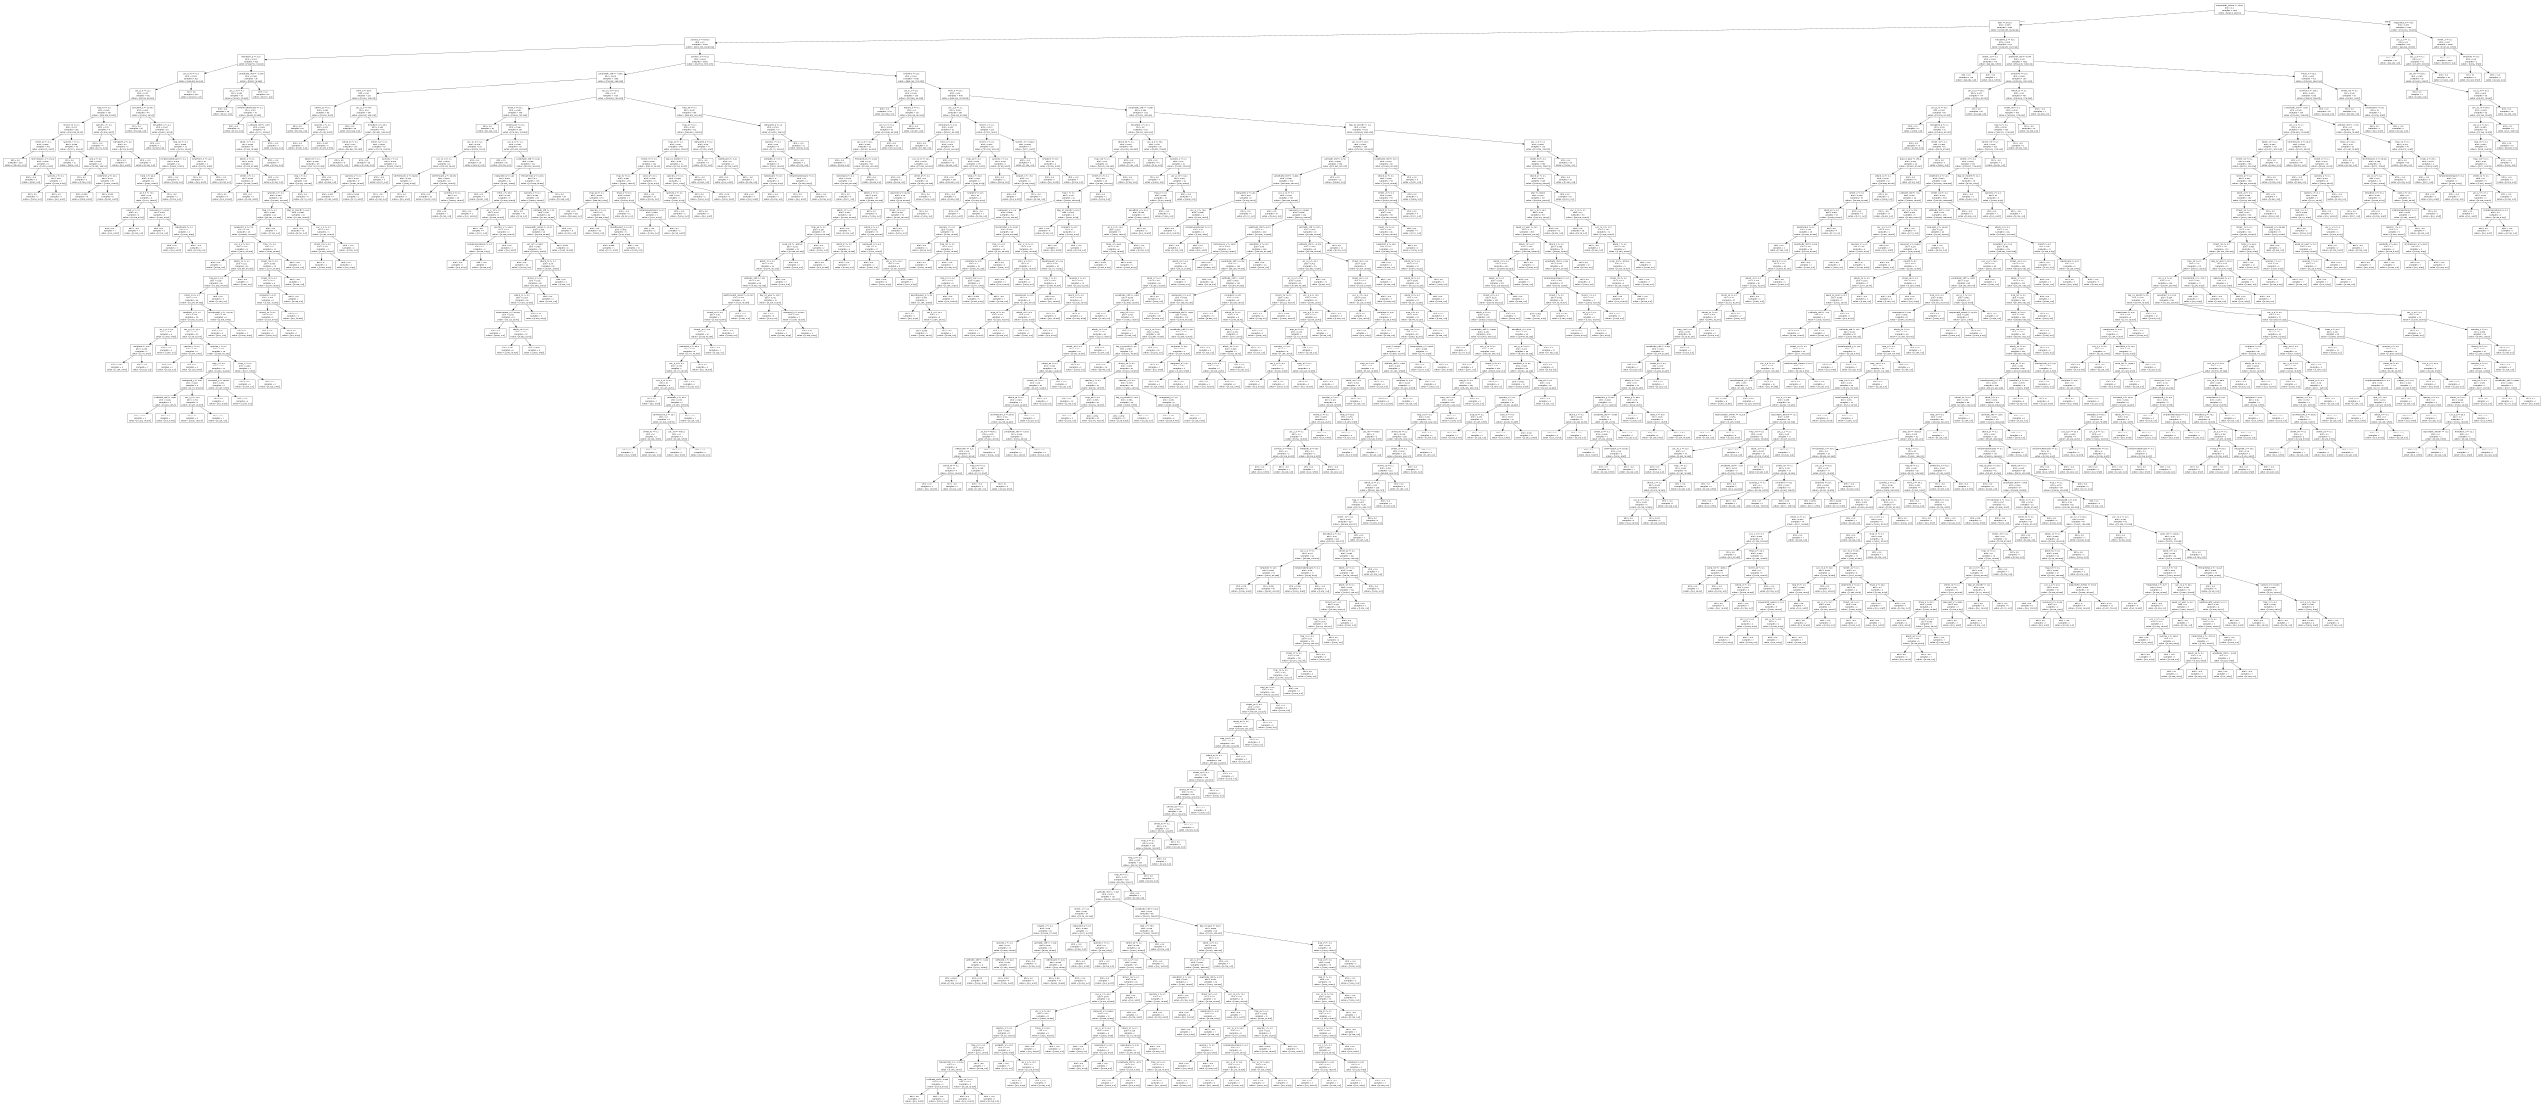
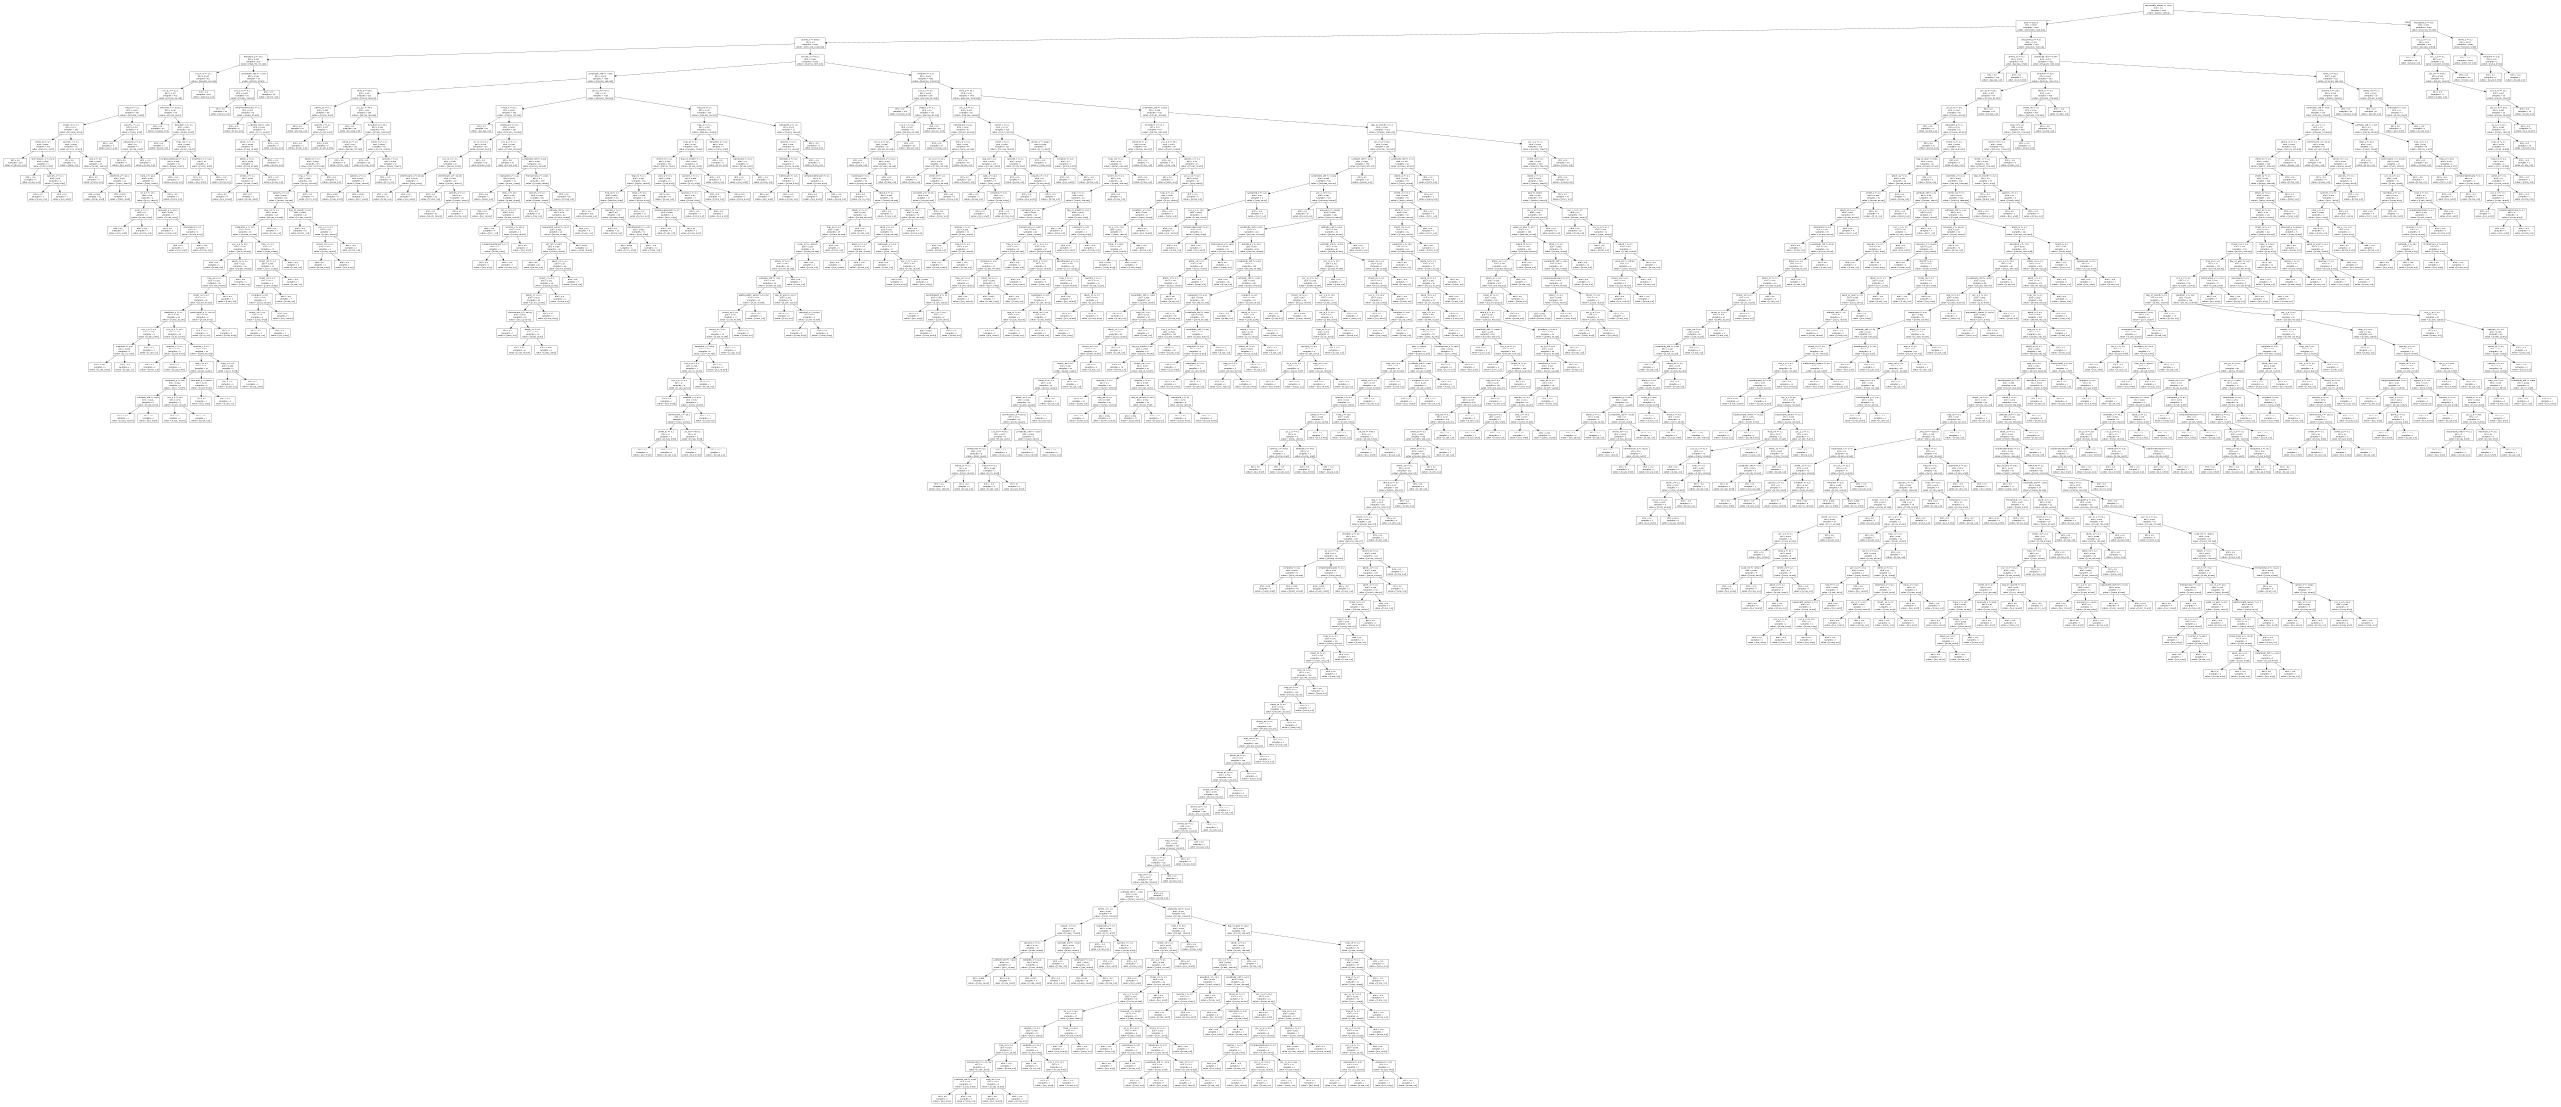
node "gini = 0.5 samples = 37 value = [18.475, 18.954]": added
node "gini = 0.0 samples = 56 value = [29.56, 0.0]": removed
node "gini = 0.487 std = 26 value = [13.196, 9.477]": label "gini = 0.487 std = 26 value = [13.196, 9.477]" -> "gini = 0.487 samples = 26 value = [13.196, 9.477]"
node "gini = 0.487 samples = 14 value = [6.862, 9.477]": removed
